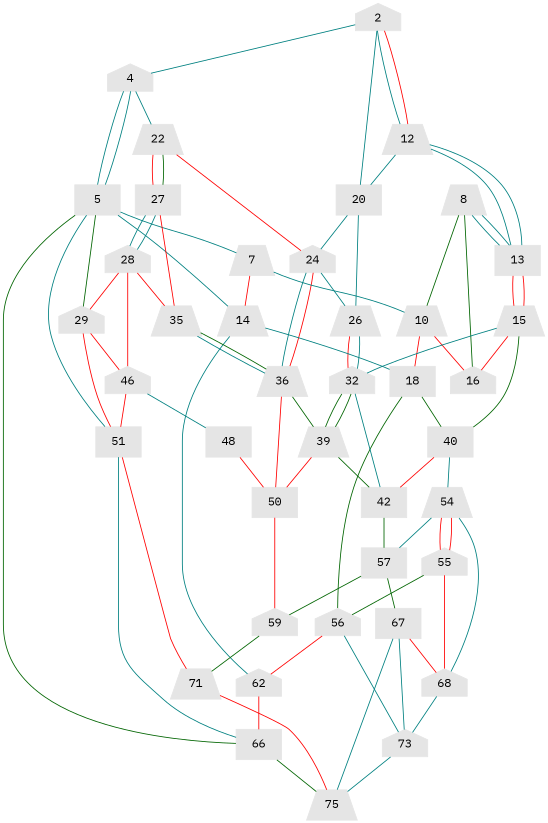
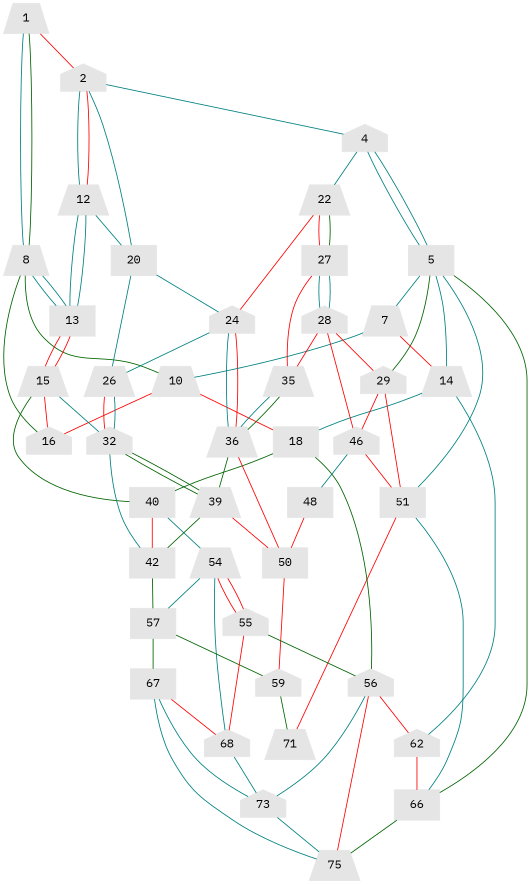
node "1": added
edge "71" -- "75": now "56" -- "75"
